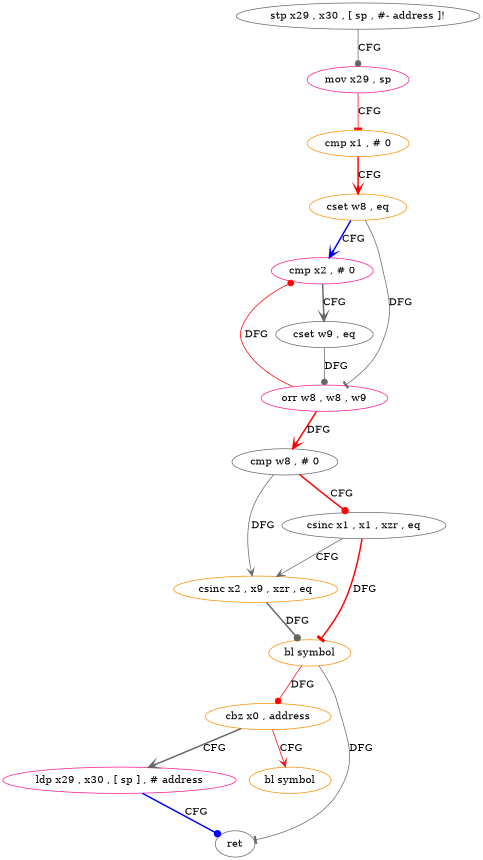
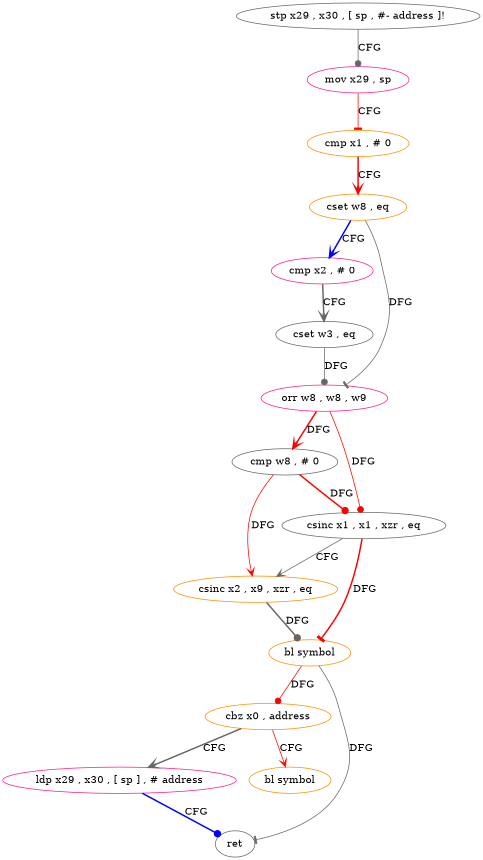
node "cset w9 , eq": label "cset w9 , eq" -> "cset w3 , eq"
edge "orr w8 , w8 , w9" -> "cmp x2 , # 0": now "orr w8 , w8 , w9" -> "csinc x1 , x1 , xzr , eq"
edge "cmp w8 , # 0" -> "csinc x1 , x1 , xzr , eq": label "CFG" -> "DFG"
edge "cmp w8 , # 0" -> "csinc x2 , x9 , xzr , eq": color gray40 -> red
